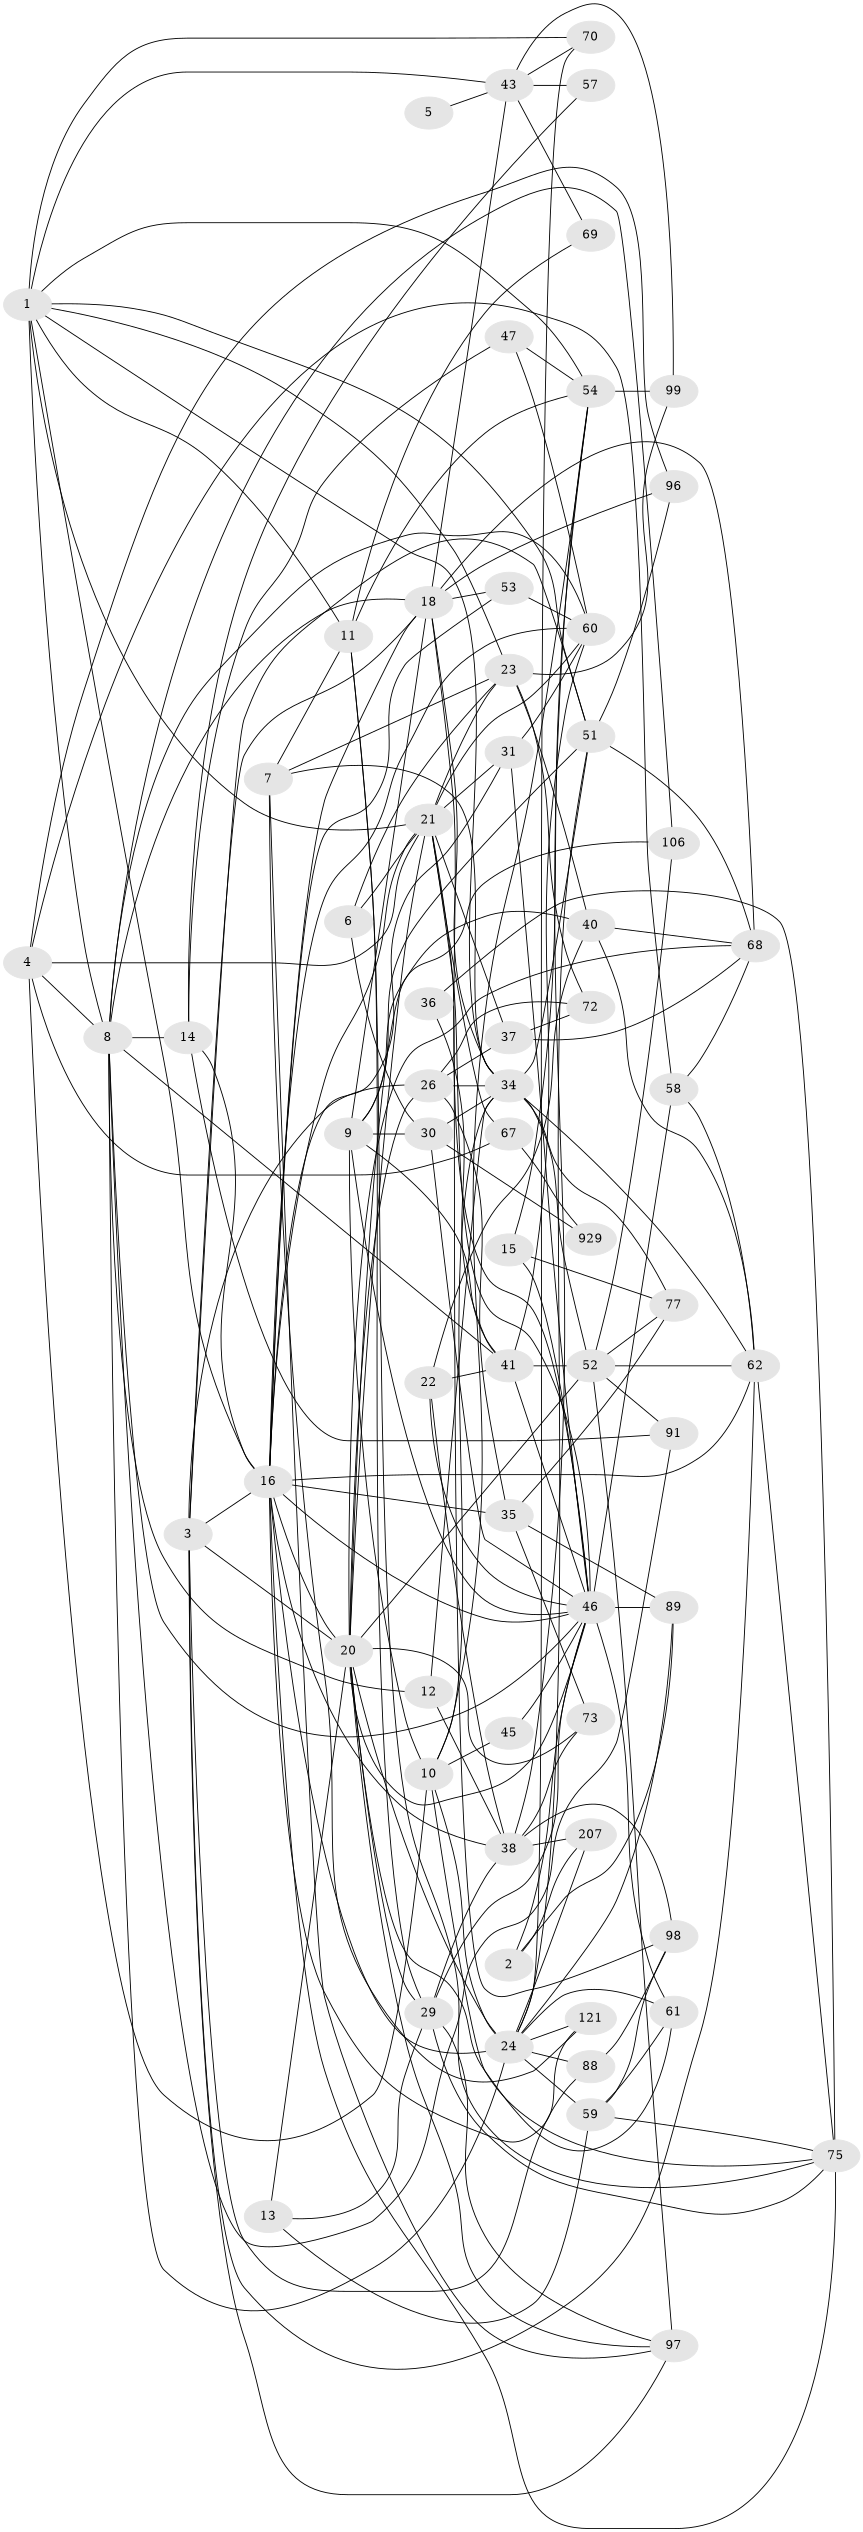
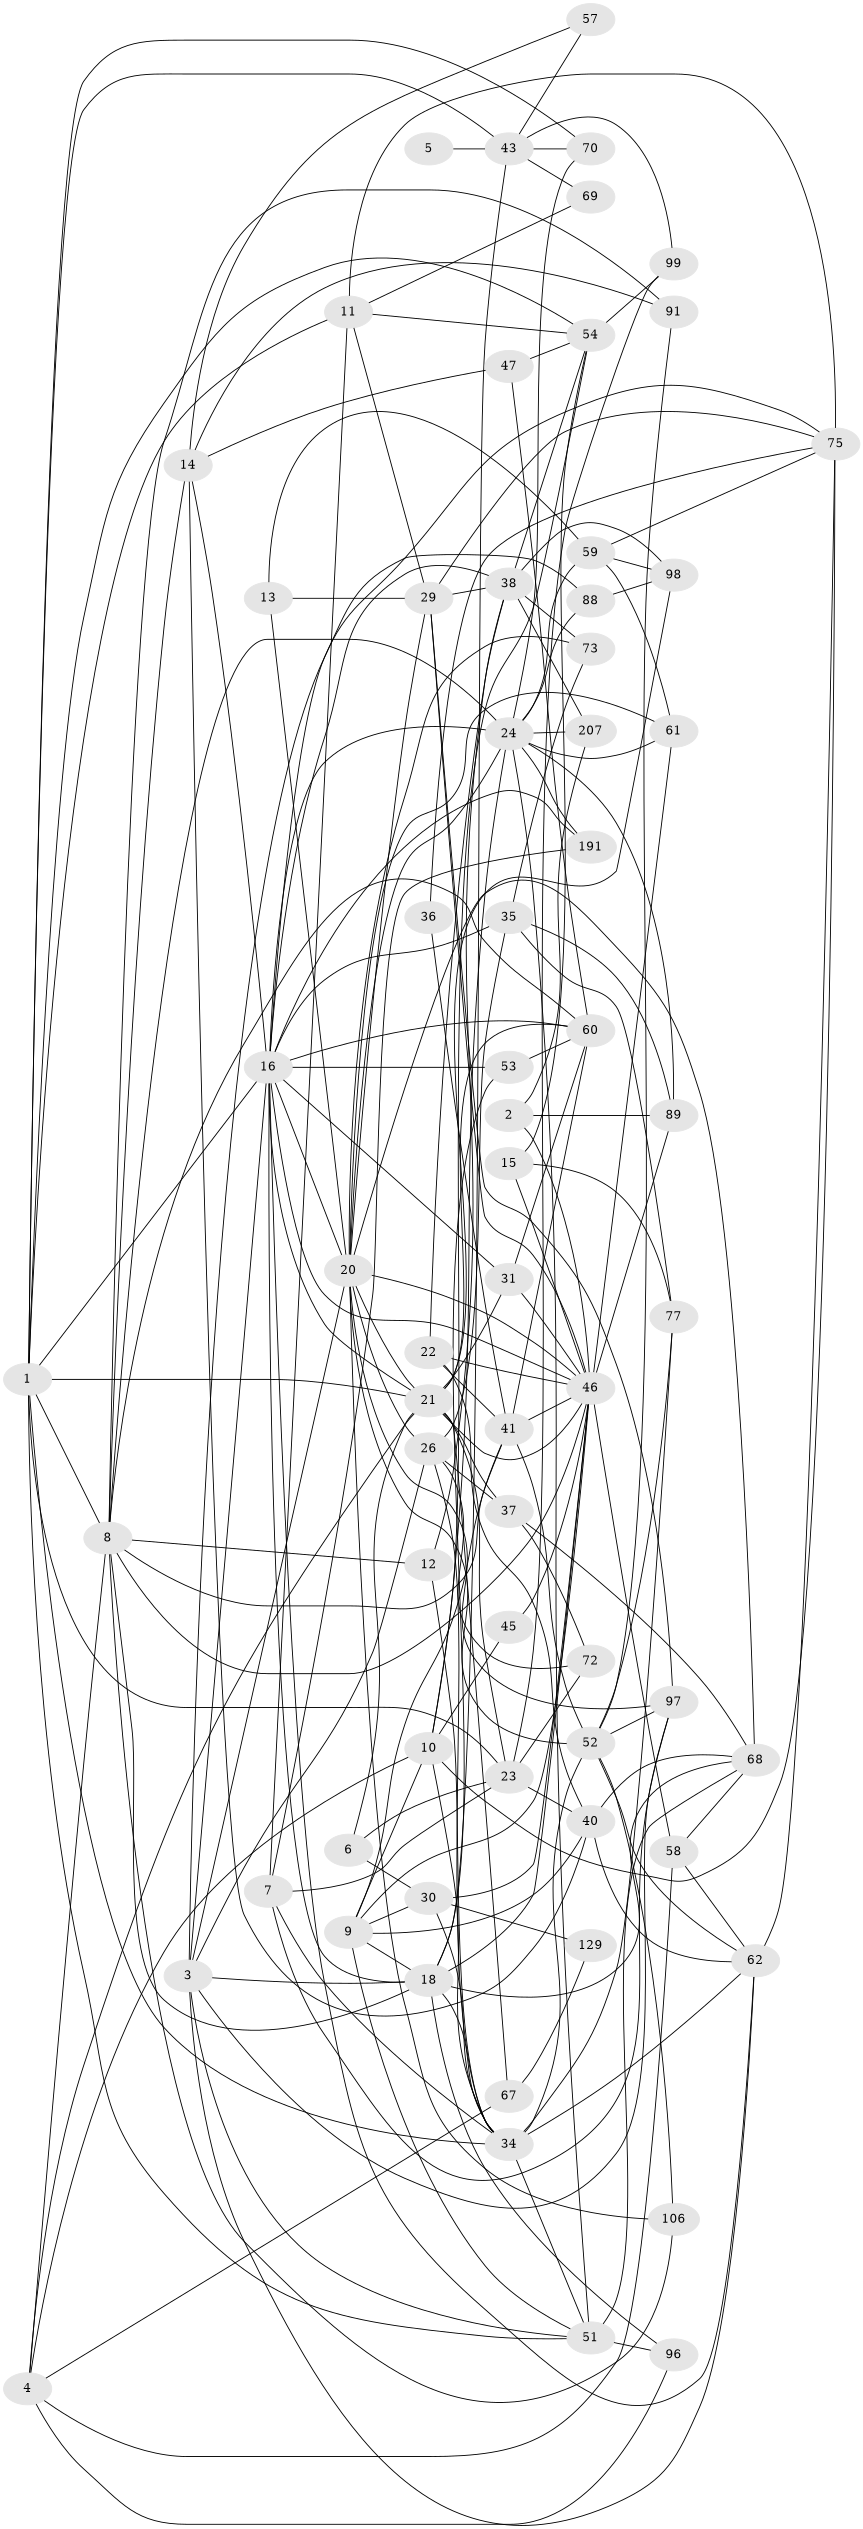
node "929": label "929" -> "129"
edge "14" -- "40": added
node "121": label "121" -> "191"
